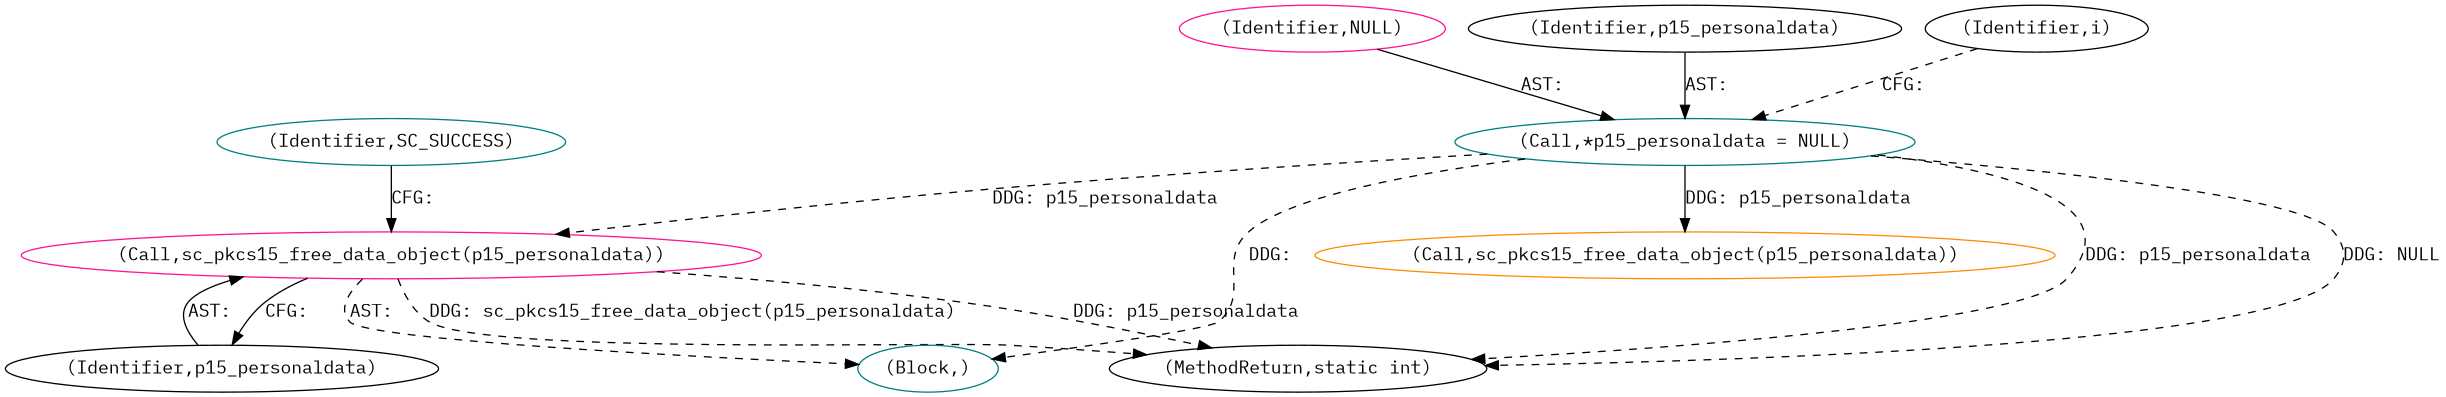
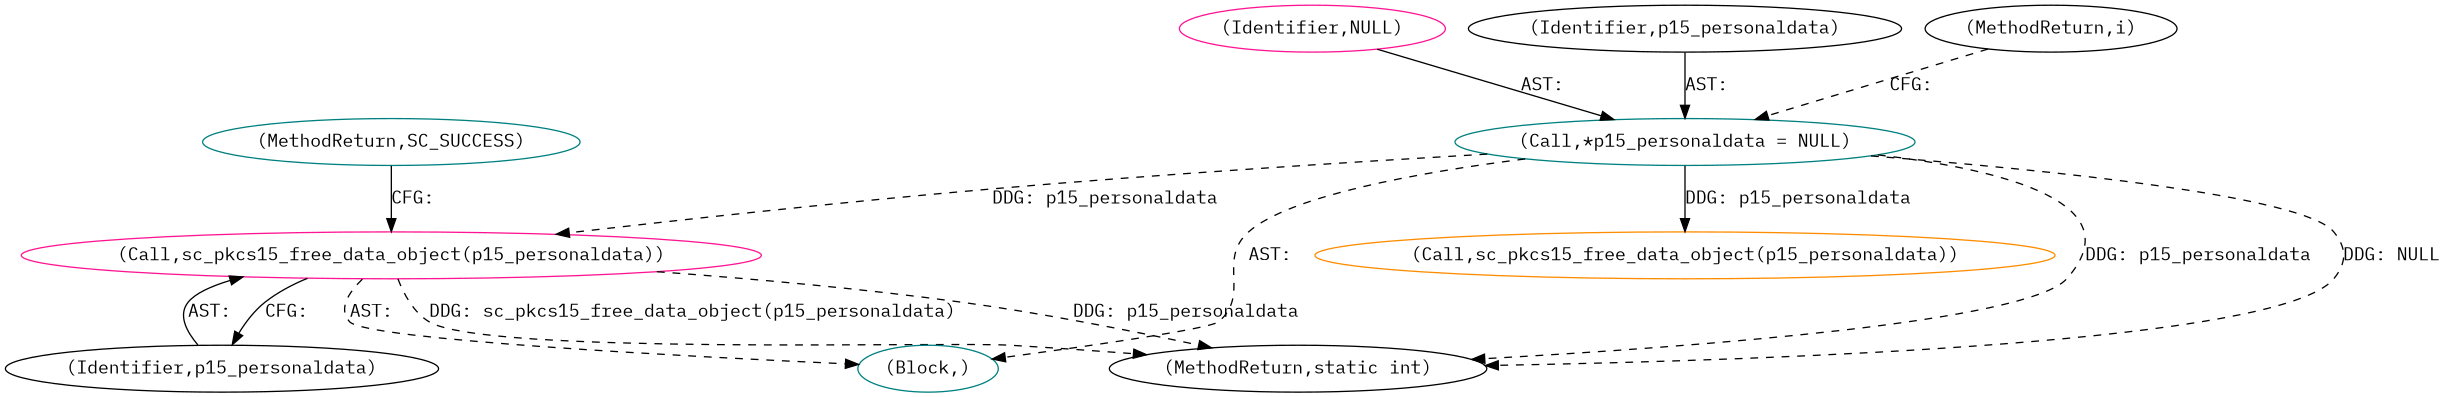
node "(Identifier,i)": label "(Identifier,i)" -> "(MethodReturn,i)"
node "(Identifier,SC_SUCCESS)": label "(Identifier,SC_SUCCESS)" -> "(MethodReturn,SC_SUCCESS)"
edge "(Call,*p15_personaldata = NULL)" -> "(Block,)": label "DDG: " -> "AST: "
